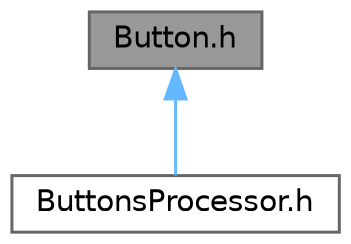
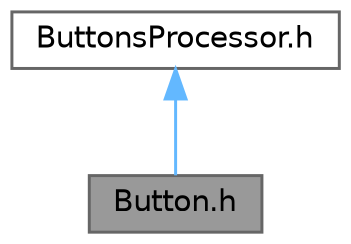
edge "ButtonsProcessor.h" -> "Button.h": reversed
